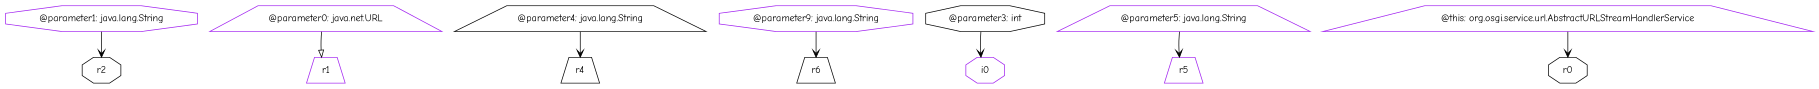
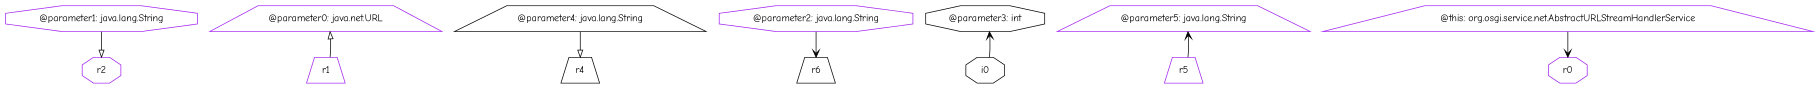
node "@parameter9: java.lang.String": label "@parameter9: java.lang.String" -> "@parameter2: java.lang.String"
node "@this: org.osgi.service.url.AbstractURLStreamHandlerService": label "@this: org.osgi.service.url.AbstractURLStreamHandlerService" -> "@this: org.osgi.service.net.AbstractURLStreamHandlerService"
edge "@parameter1: java.lang.String" -> "r2": arrowhead vee -> onormal
edge "@parameter0: java.net.URL" -> "r1": reversed
edge "@parameter4: java.lang.String" -> "r4": arrowhead vee -> onormal
edge "@parameter3: int" -> "i0": reversed
edge "@parameter5: java.lang.String" -> "r5": reversed
node "r2": color black -> purple
node "i0": color purple -> black
node "r0": color black -> purple
